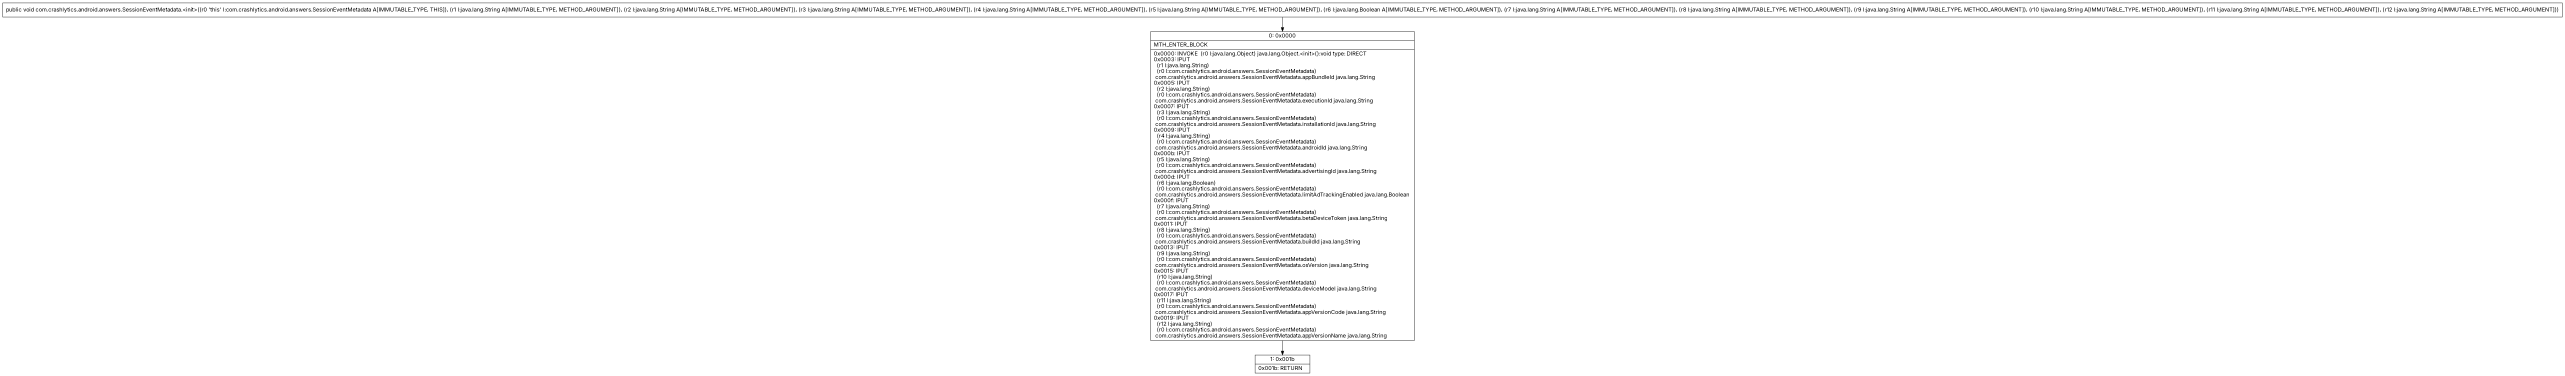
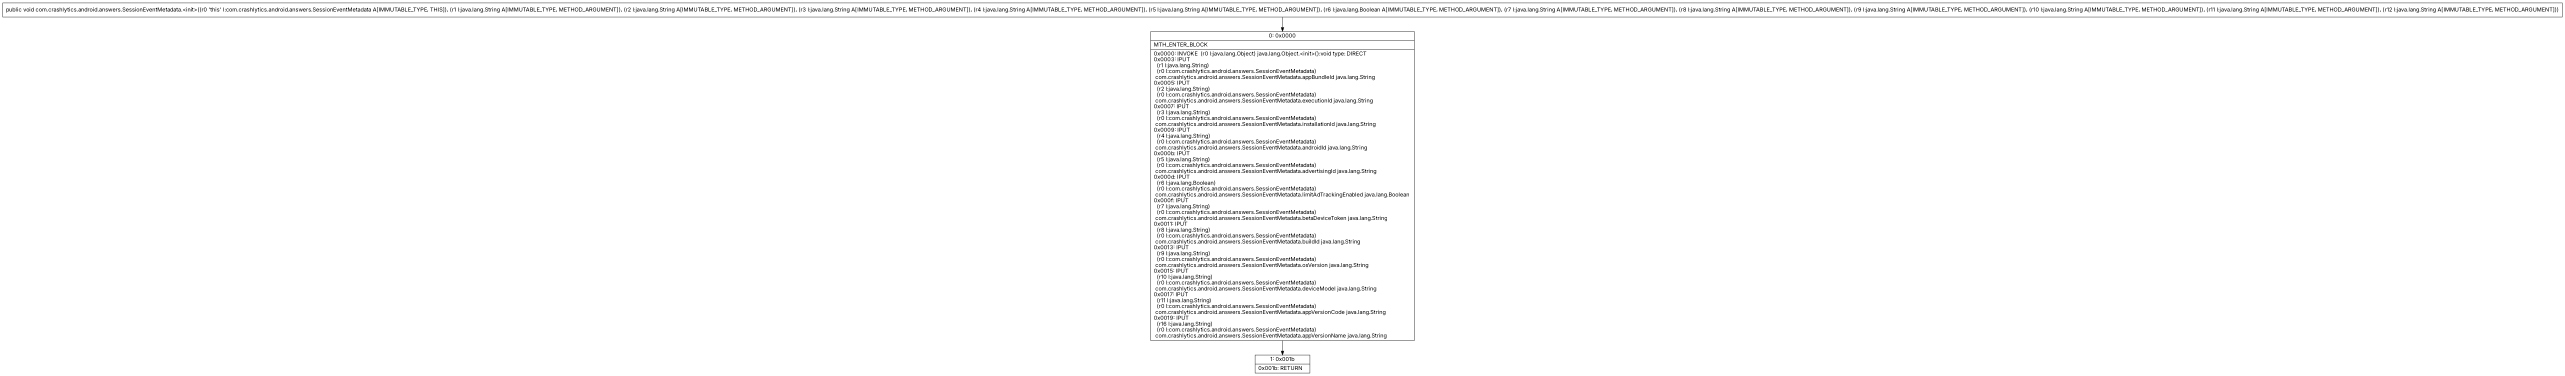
node "0: 0x0000": text "(r12 I:java.lang.String)" -> "(r16 I:java.lang.String)"
